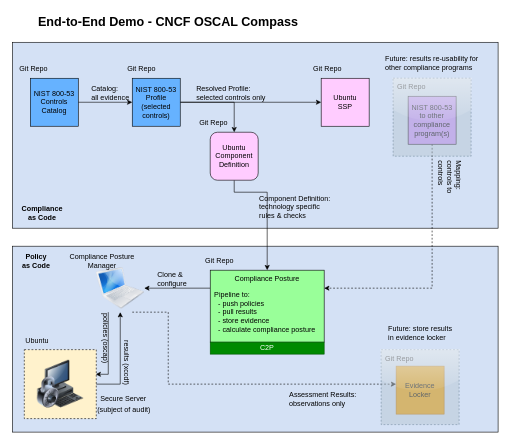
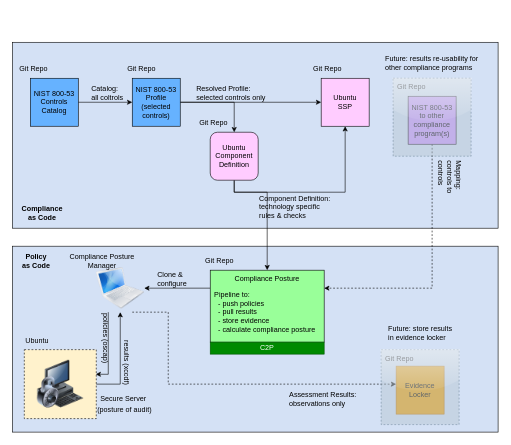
node "End-to-End Demo - CNCF OSCAL Compass": removed
node "Catalog: all evidence": label "Catalog: all evidence" -> "Catalog: all coltrols"
edge "Ubuntu Component Definition" -> "Ubuntu SSP": added
node "(subject of audit)": label "(subject of audit)" -> "(posture of audit)"
